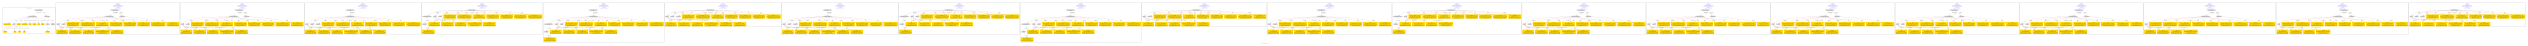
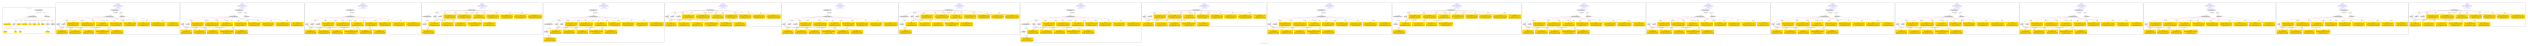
node "birth": removed
